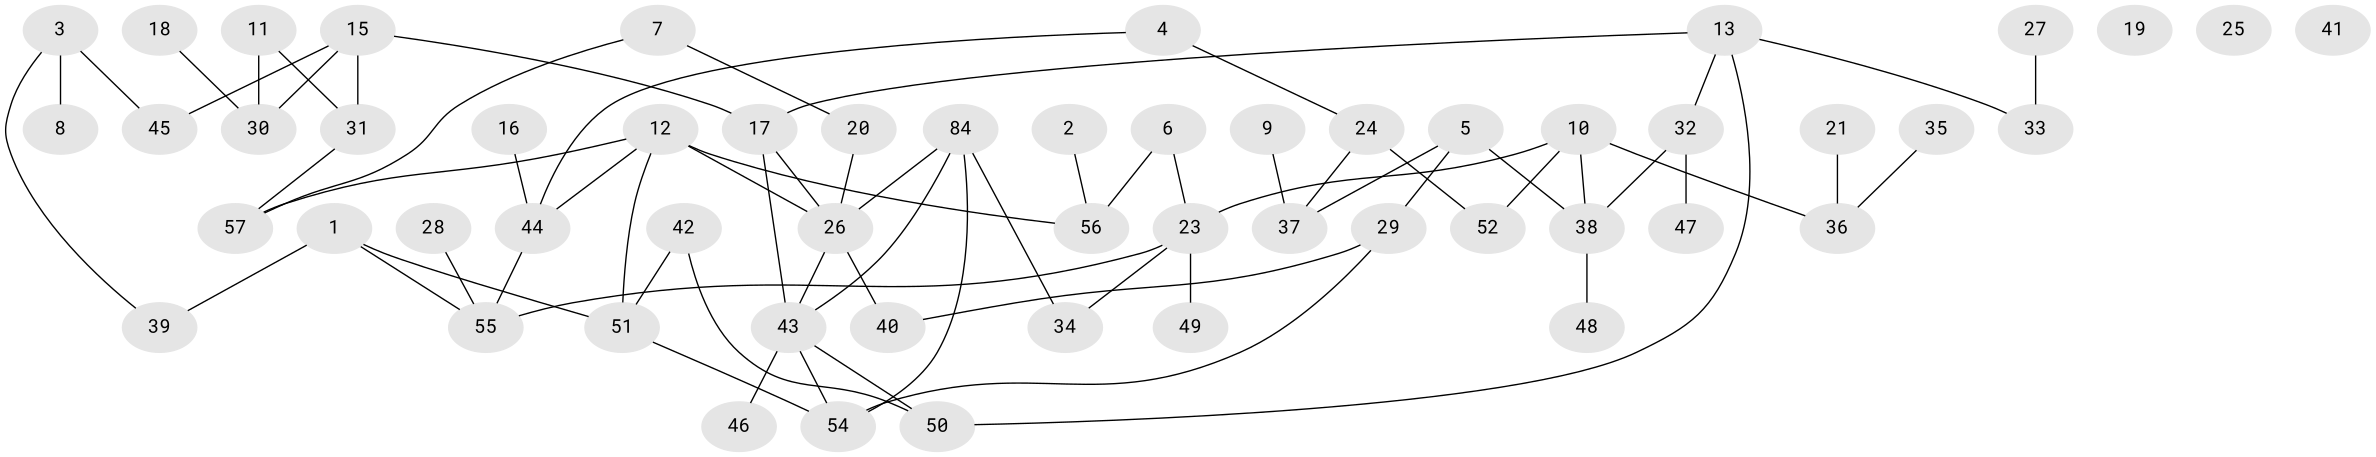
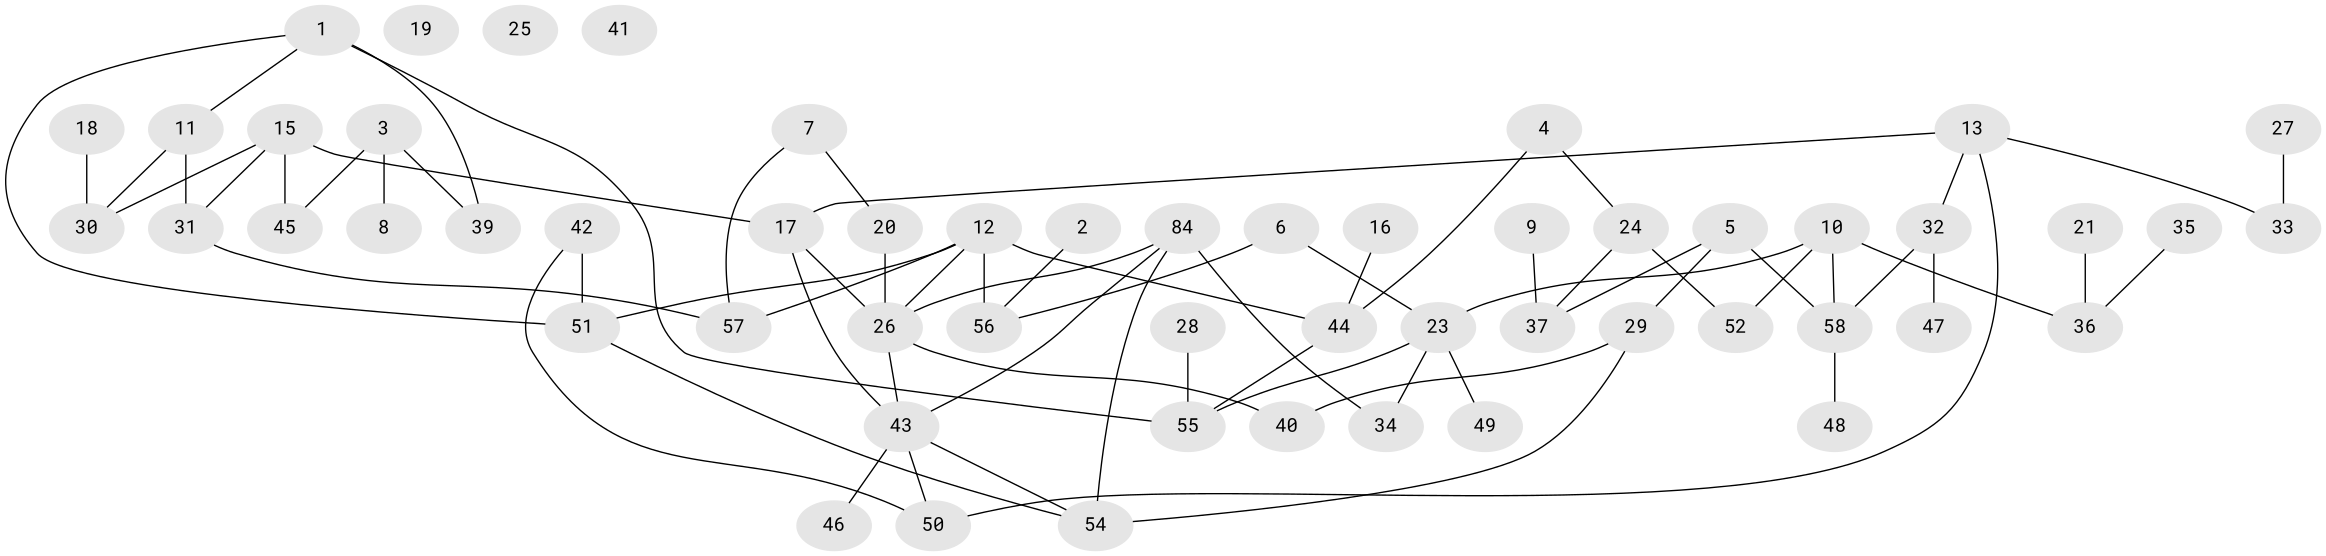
edge "1" -- "11": added
node "38": label "38" -> "58"
